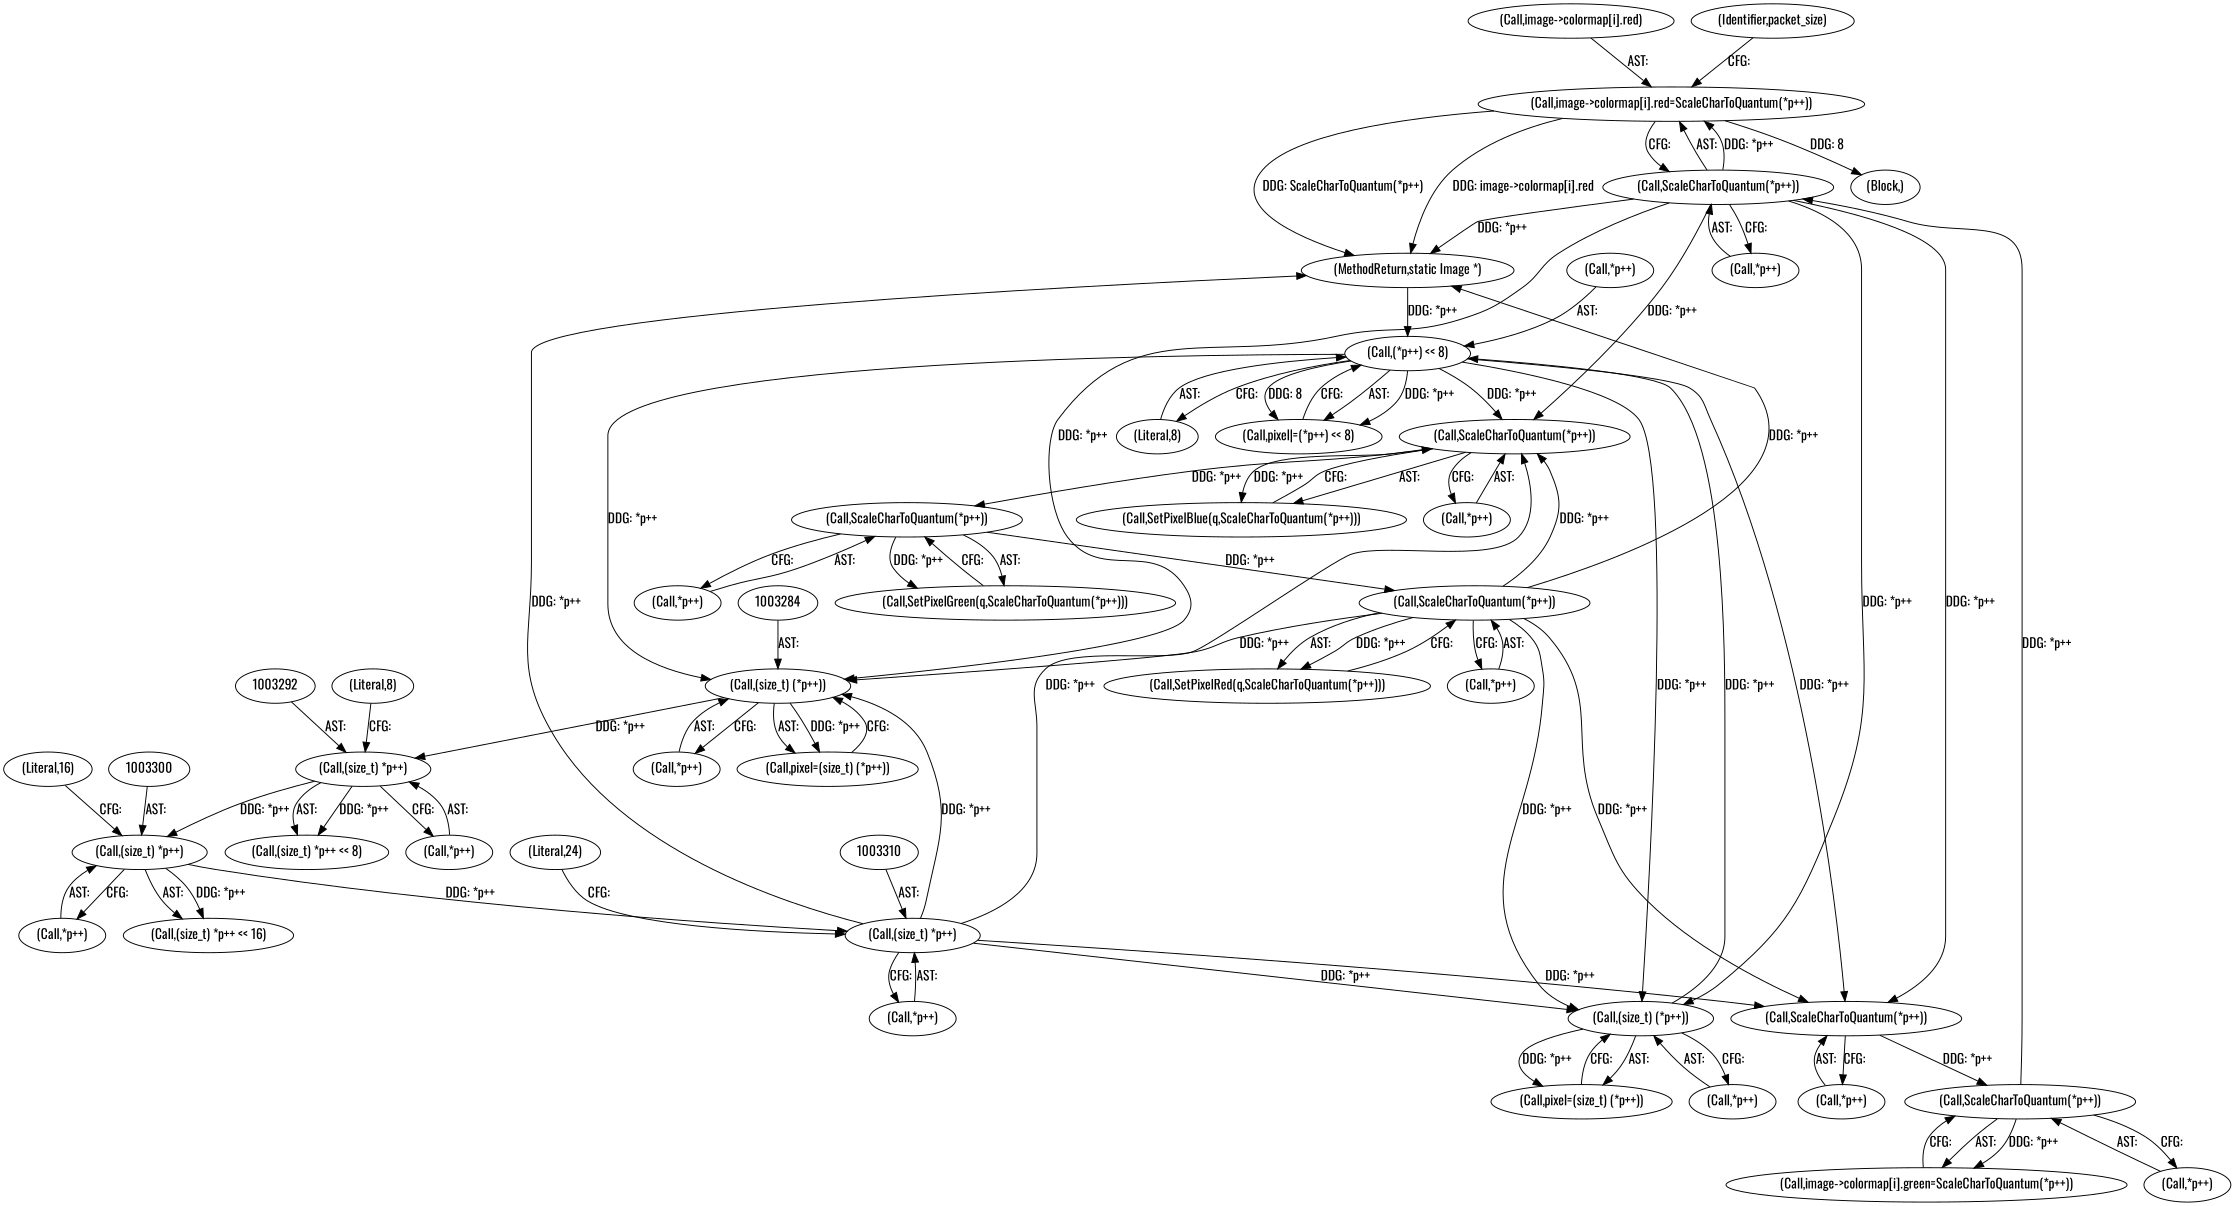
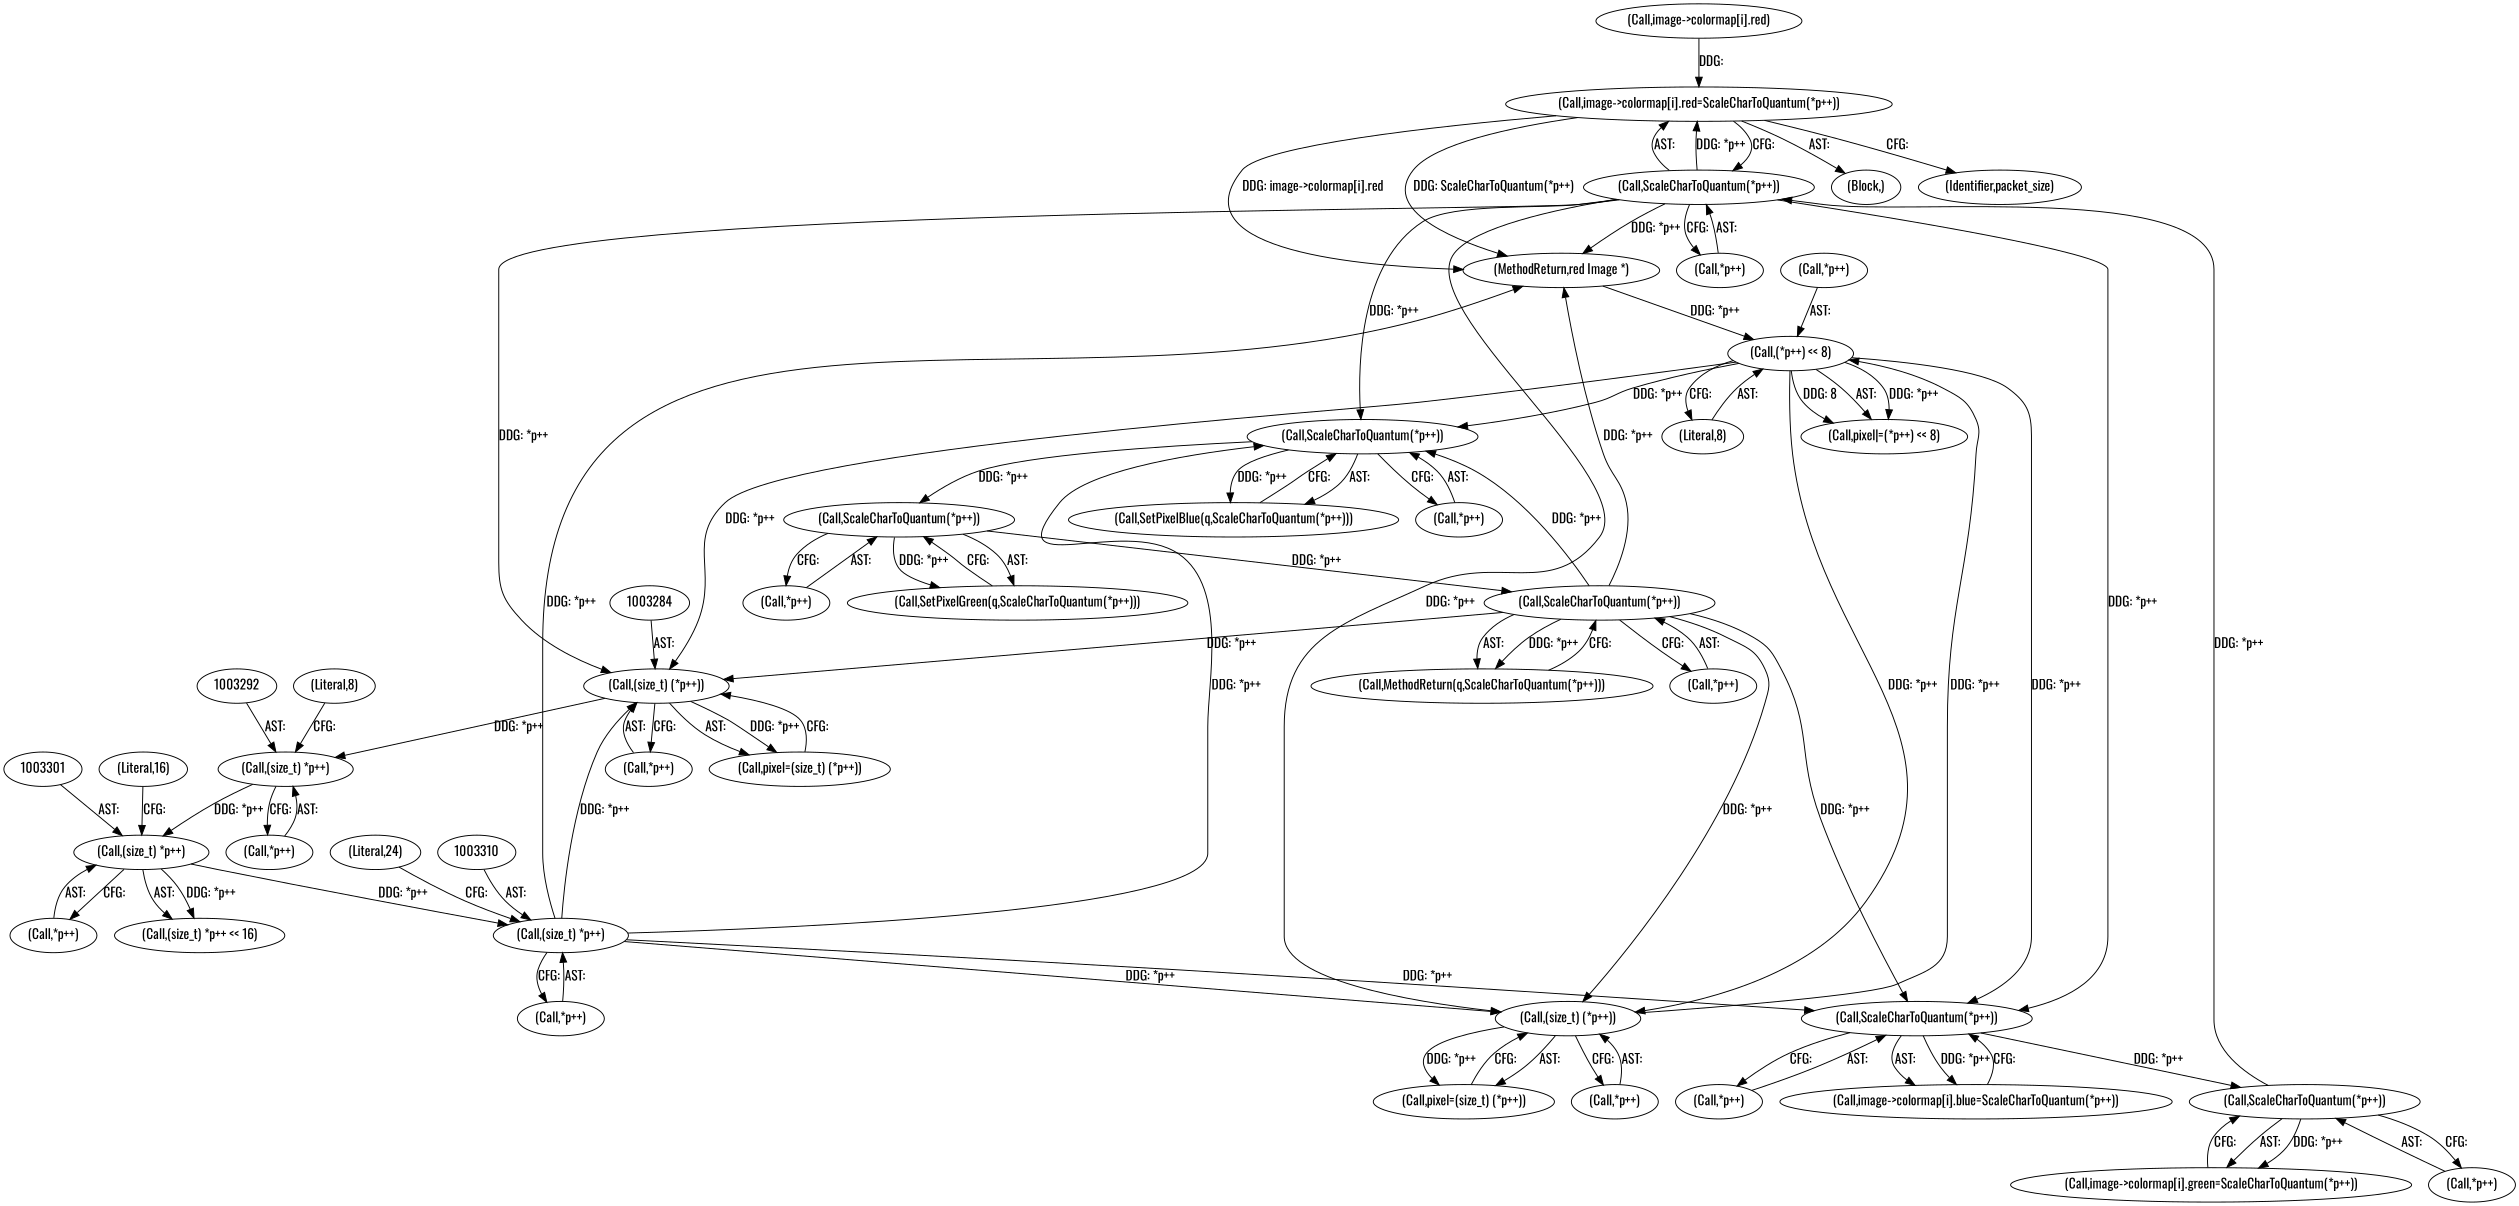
edge "(Identifier,packet_size)" -> "(Call,image->colormap[i].red=ScaleCharToQuantum(*p++))": reversed
edge "(Call,image->colormap[i].red)" -> "(Call,image->colormap[i].red=ScaleCharToQuantum(*p++))": label "AST: " -> "DDG: "
edge "(Call,image->colormap[i].red=ScaleCharToQuantum(*p++))" -> "(Block,)": label "DDG: 8" -> "AST: "
node "(MethodReturn,static Image *)": label "(MethodReturn,static Image *)" -> "(MethodReturn,red Image *)"
edge "(Call,pixel|=(*p++) << 8)" -> "(Call,(*p++) << 8)": removed, label "CFG:"
node "(Call,SetPixelRed(q,ScaleCharToQuantum(*p++)))": label "(Call,SetPixelRed(q,ScaleCharToQuantum(*p++)))" -> "(Call,MethodReturn(q,ScaleCharToQuantum(*p++)))"
node "1003300": label "1003300" -> "1003301"
node "(Call,(size_t) *p++ << 8)": removed
node "(Call,image->colormap[i].blue=ScaleCharToQuantum(*p++))": added
